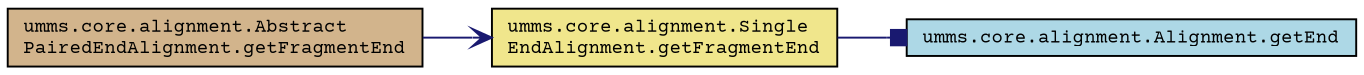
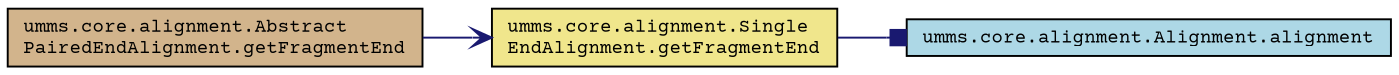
node "umms.core.alignment.Alignment.getEnd": label "umms.core.alignment.Alignment.getEnd" -> "umms.core.alignment.Alignment.alignment"
